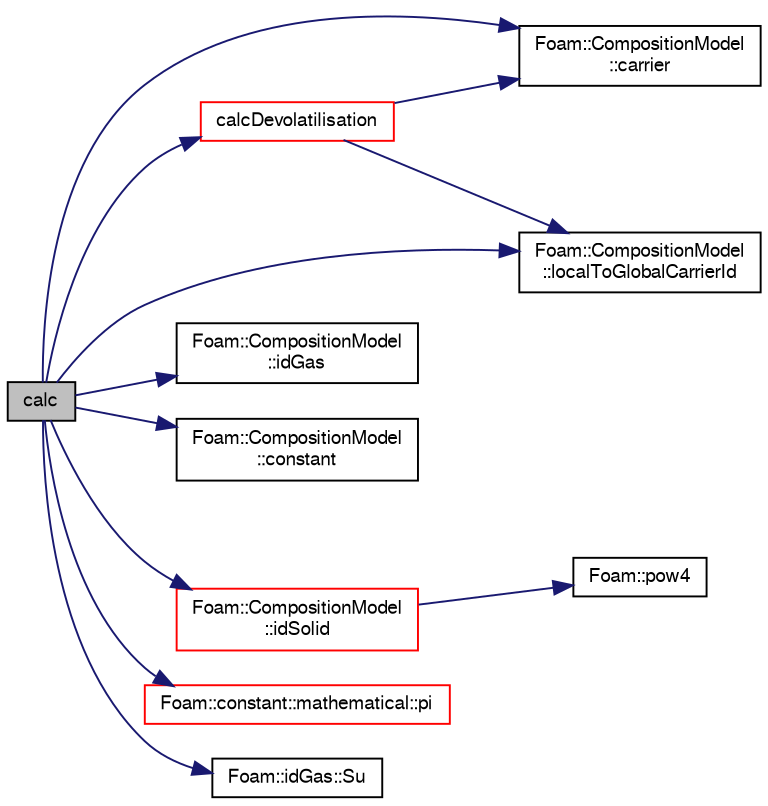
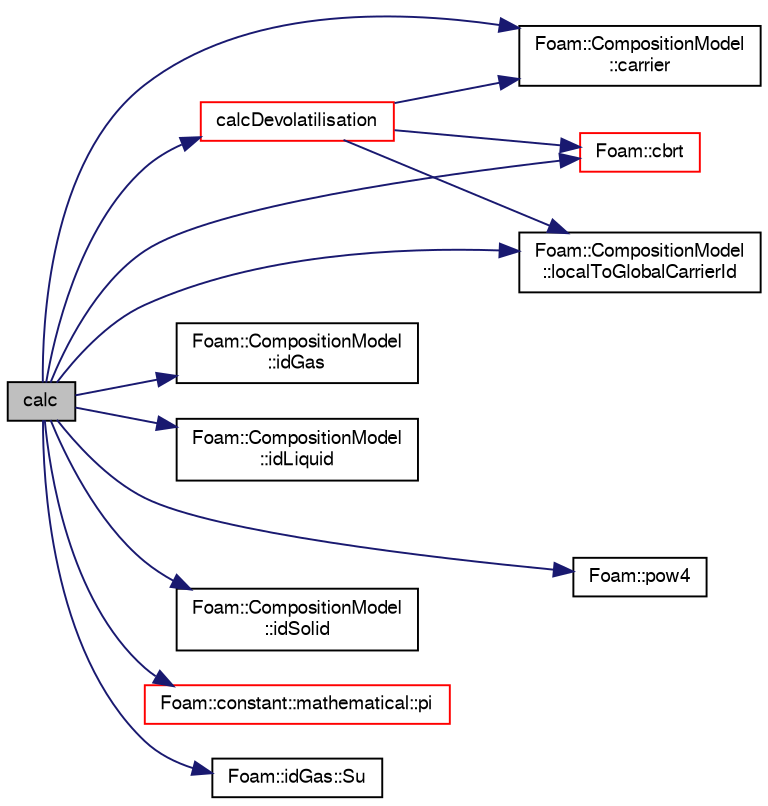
node "Foam::cbrt": added
node "Foam::CompositionModel ::constant": label "Foam::CompositionModel ::constant" -> "Foam::CompositionModel ::idLiquid"
edge "Foam::CompositionModel ::idSolid" -> "Foam::pow4": now "calc" -> "Foam::pow4"
node "Foam::CompositionModel ::idSolid": color red -> black
